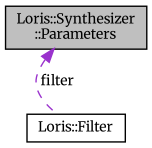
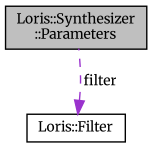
edge "Loris::Filter" -> "Loris::Synthesizer ::Parameters": reversed
